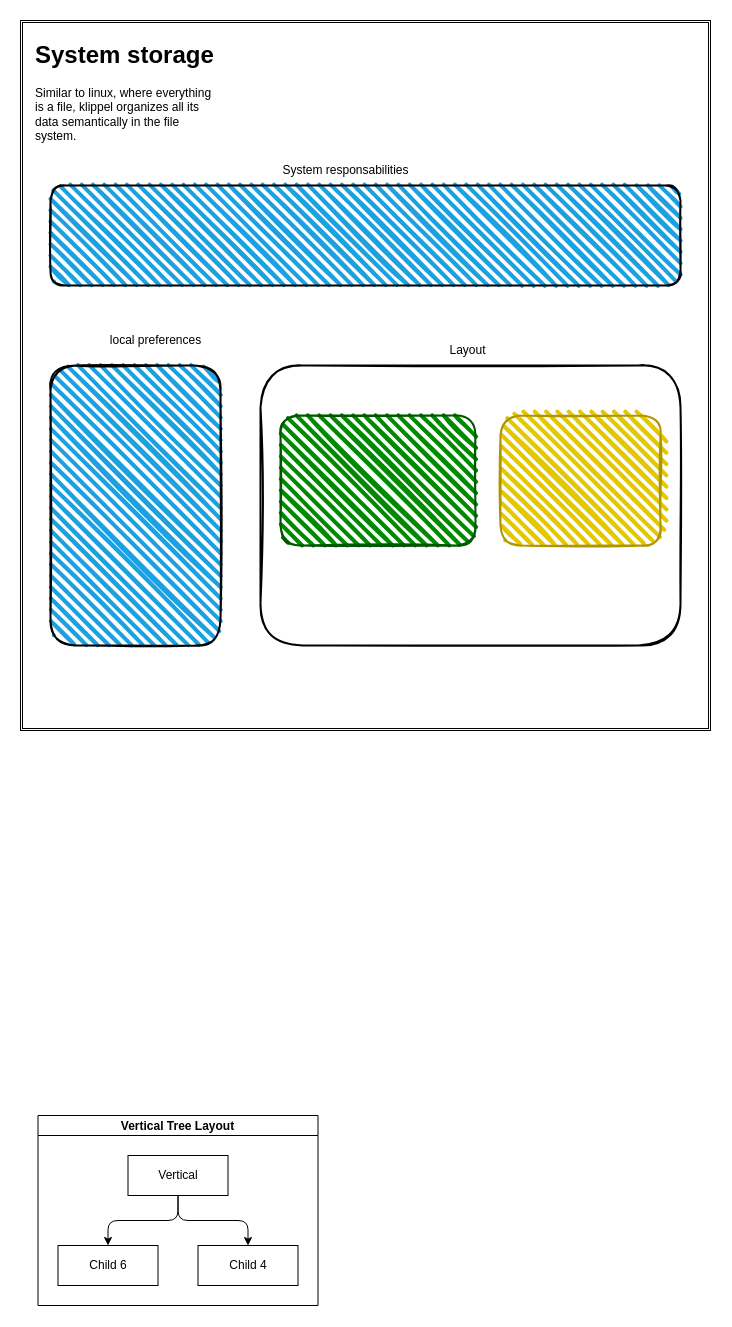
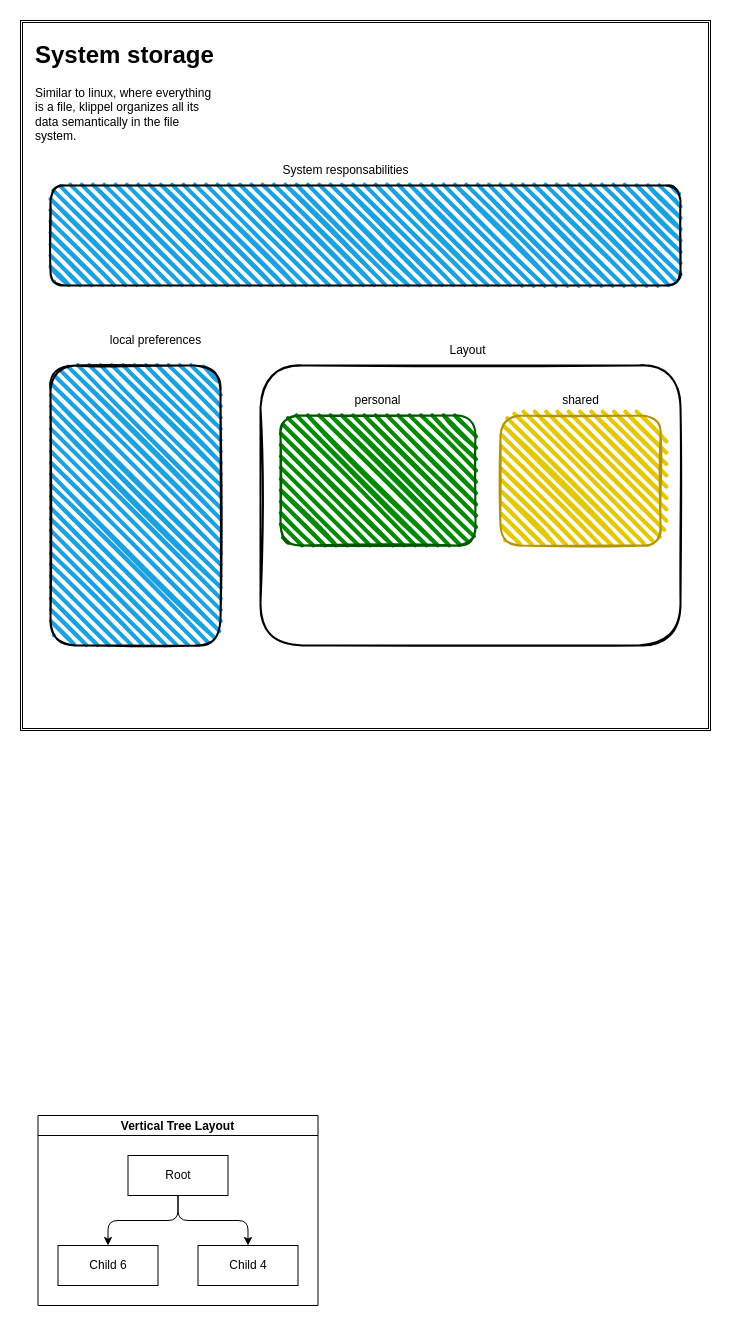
node "personal": added
node "shared": added
node "Vertical": label "Vertical" -> "Root"
